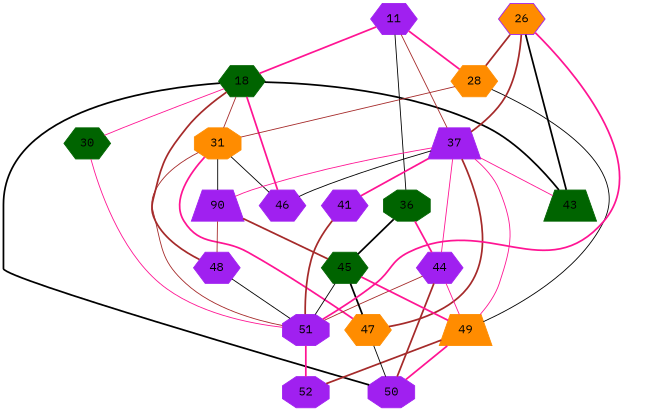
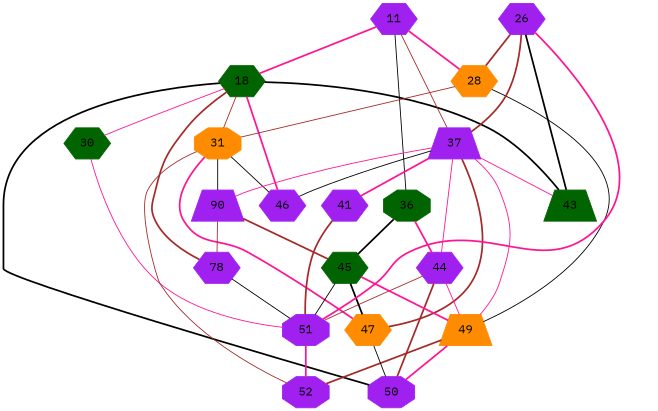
node "26": fillcolor darkorange -> purple
edge "31" -- "51": now "31" -- "52"
node "48": label "48" -> "78"
